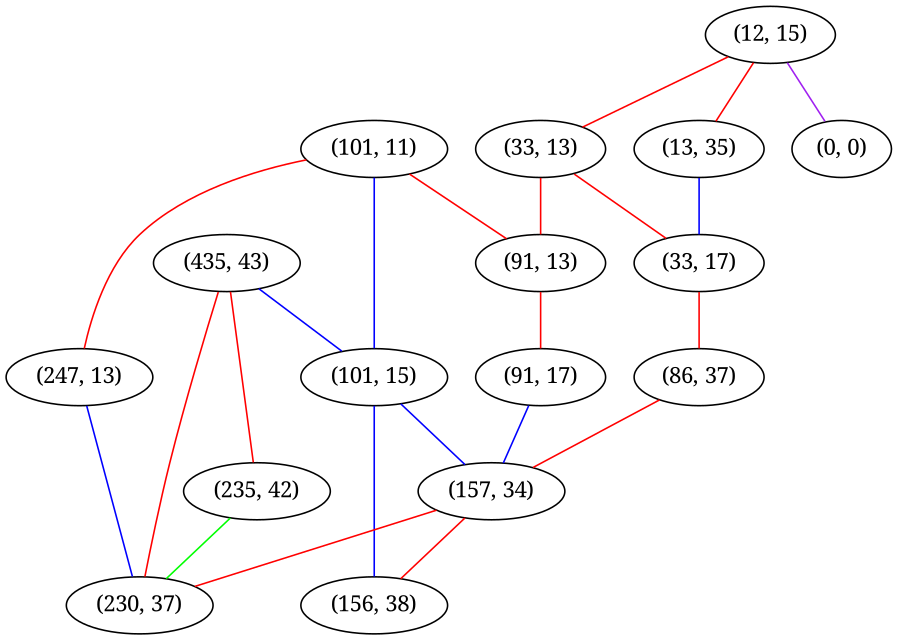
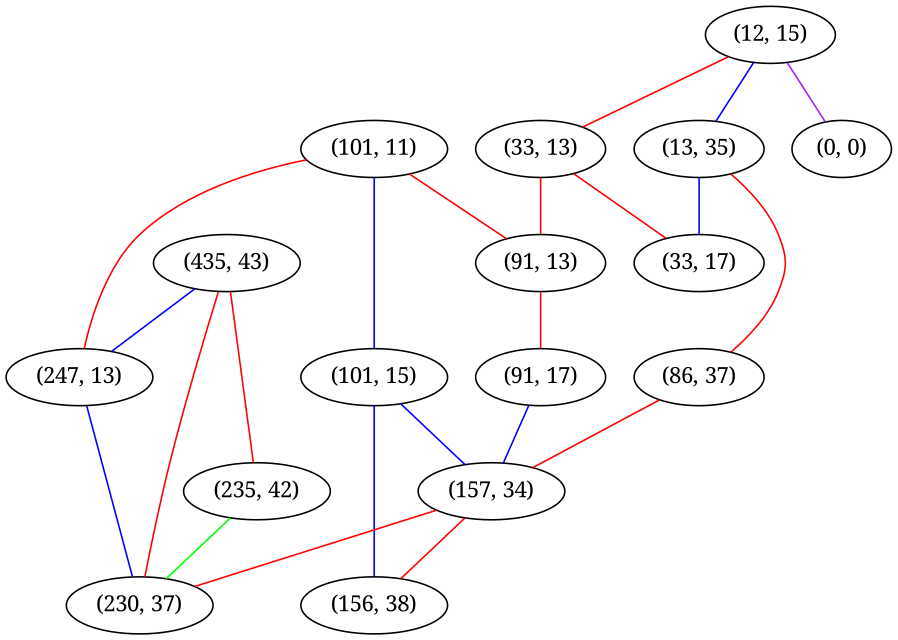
edge "(12, 15)" -- "(13, 35)": color red -> blue
edge "(435, 43)" -- "(101, 15)": now "(435, 43)" -- "(247, 13)"
edge "(33, 17)" -- "(86, 37)": now "(13, 35)" -- "(86, 37)"
